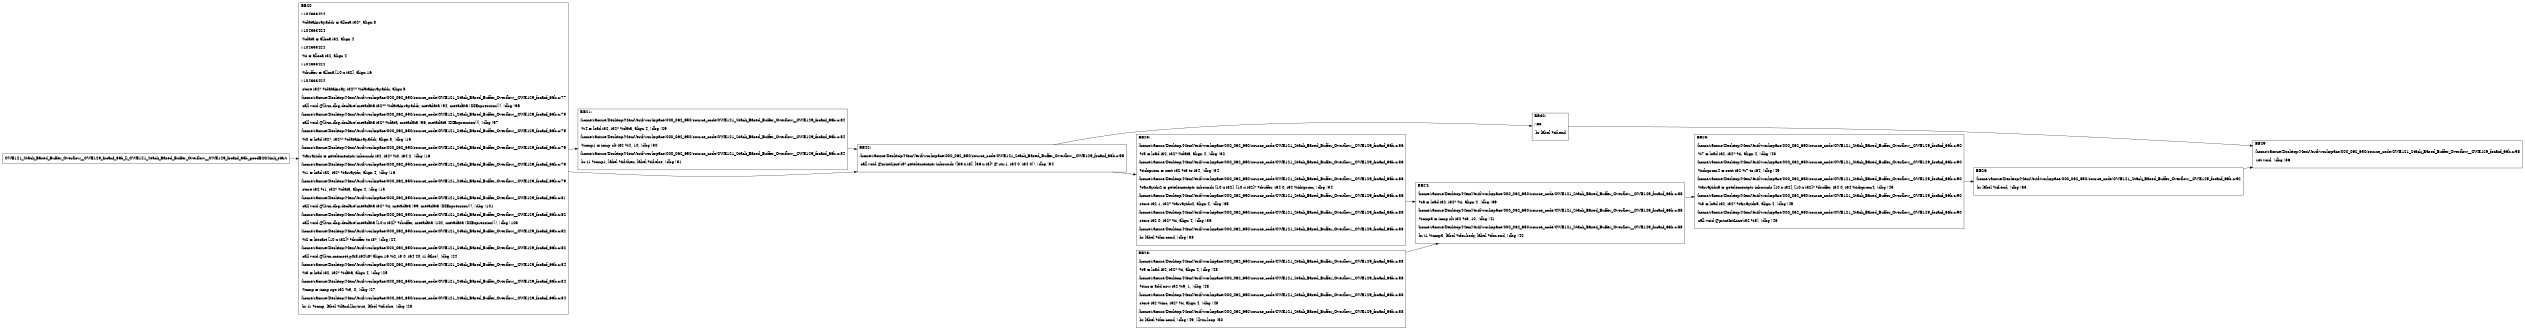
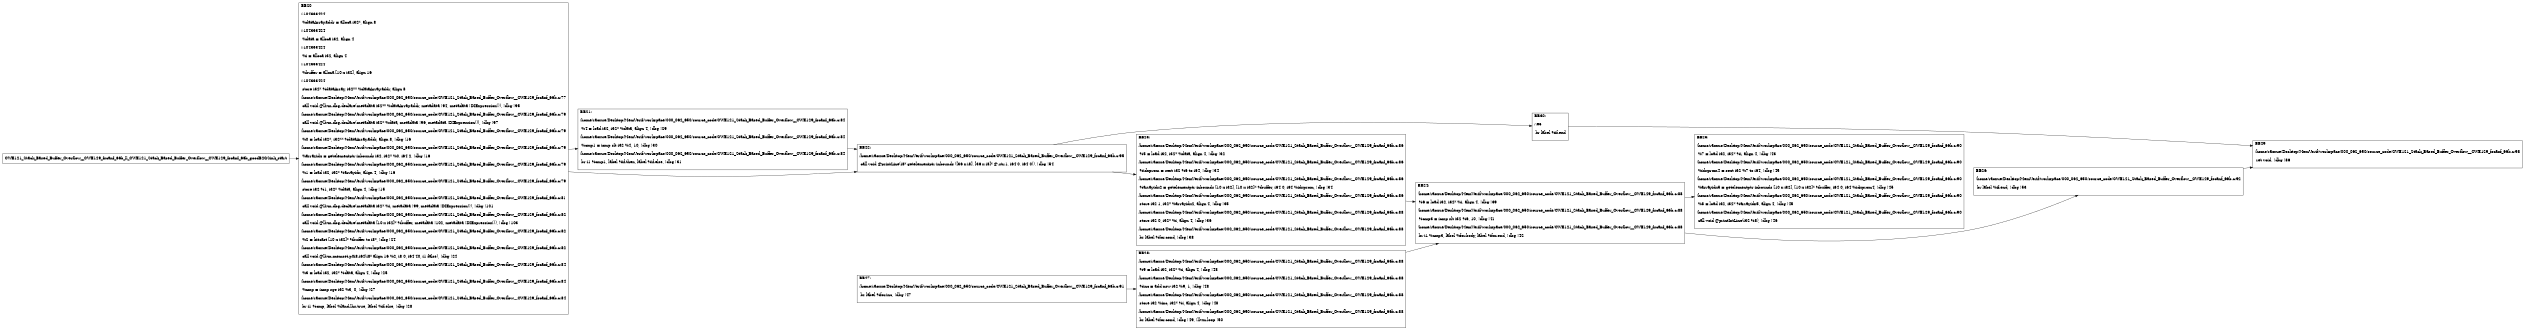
edge "BB25:" -> "BB26:": now "BB24:" -> "BB26:"
node "BB27:": added
